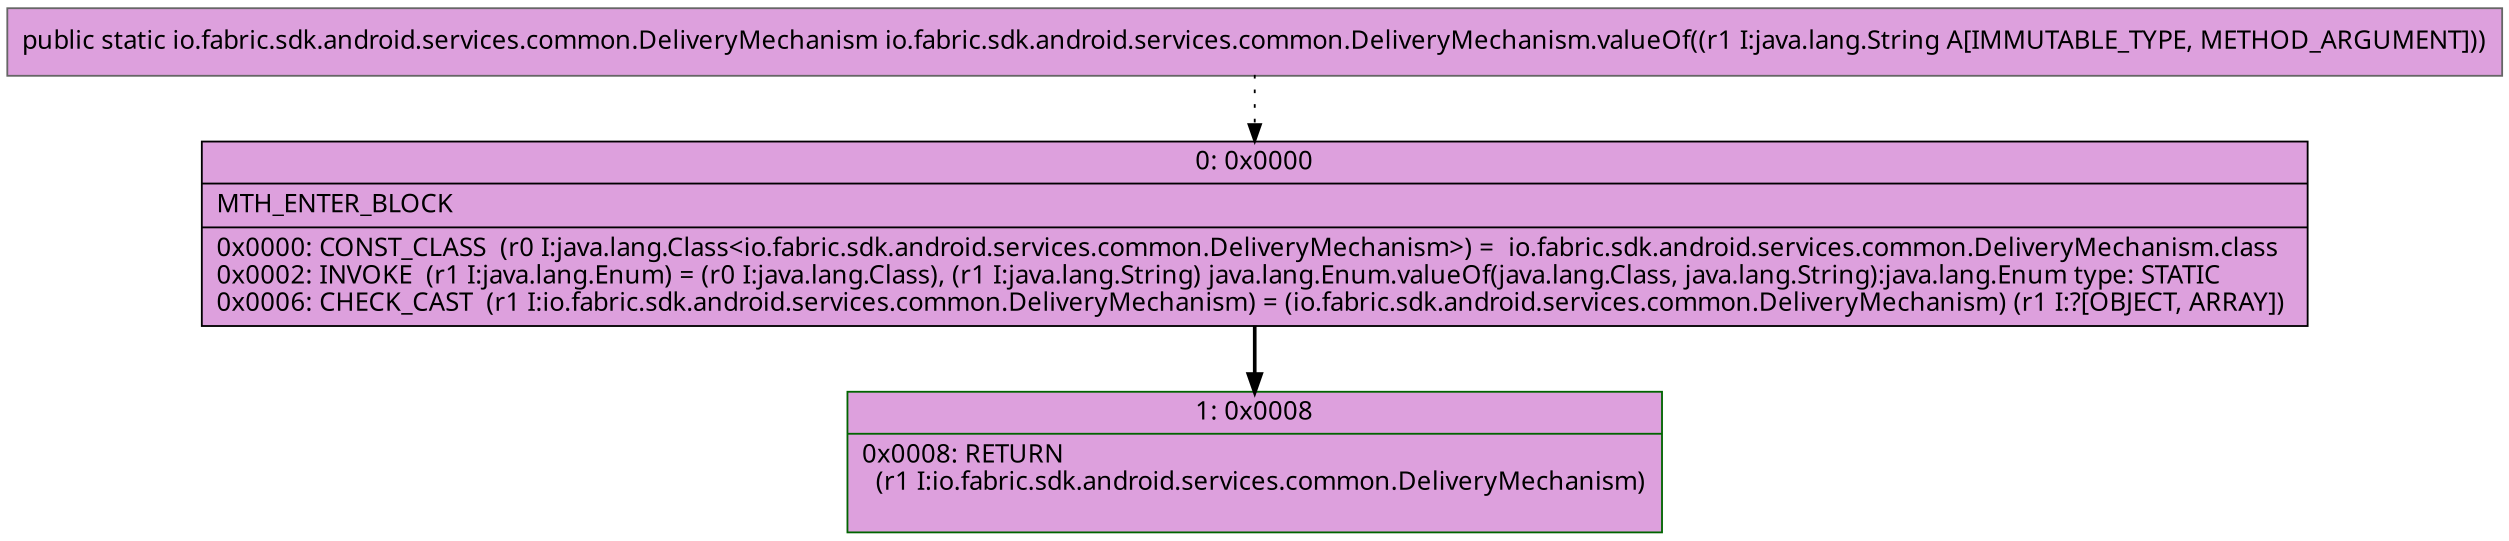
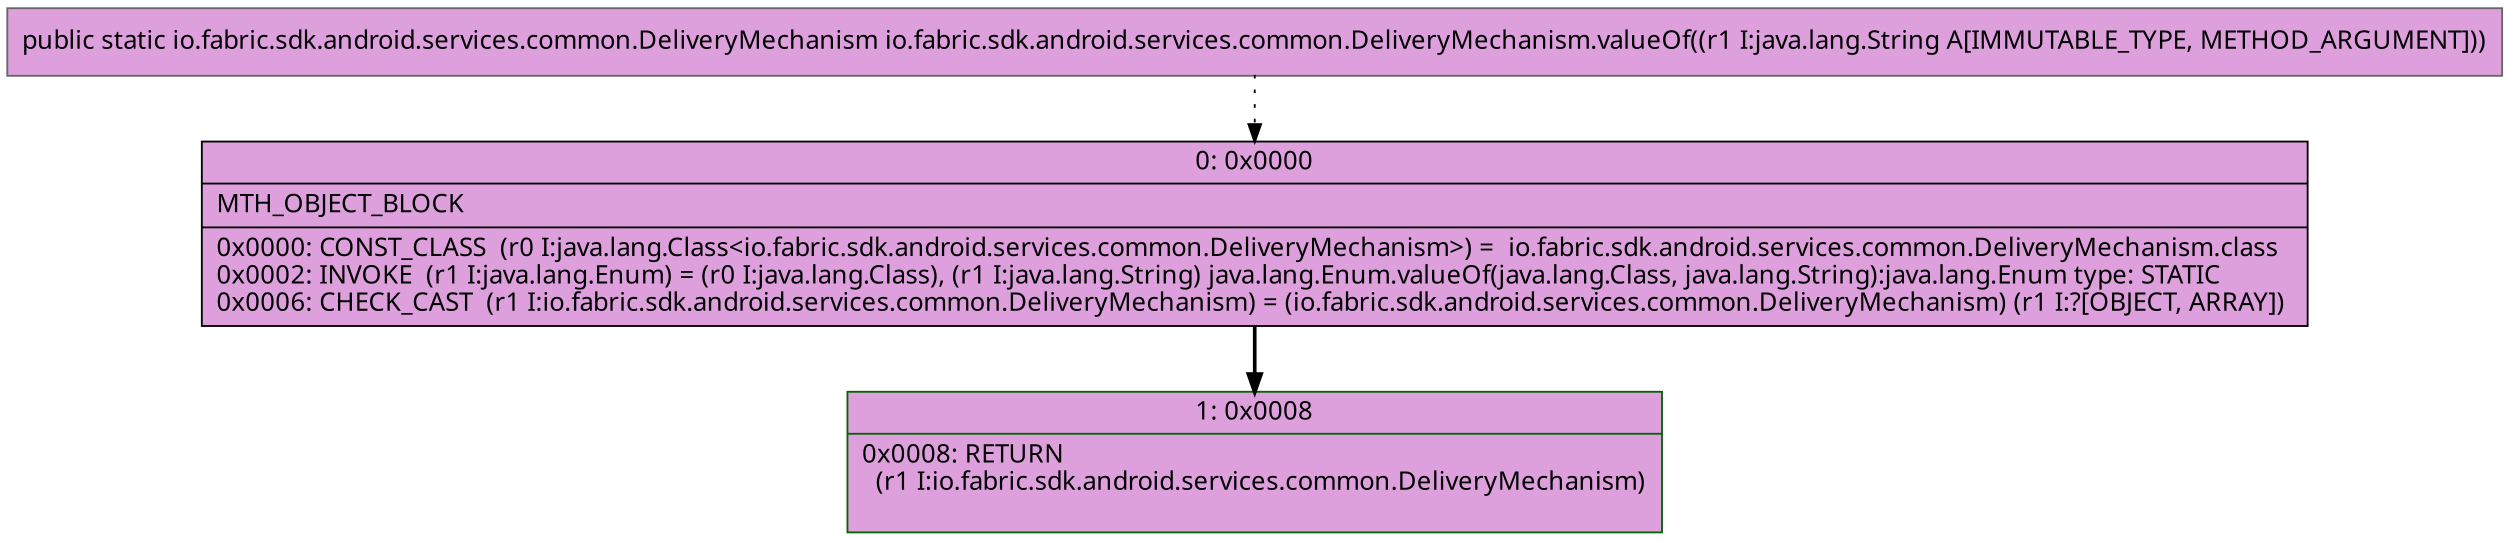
node "0: 0x0000": text "MTH_ENTER_BLOCK" -> "MTH_OBJECT_BLOCK"
